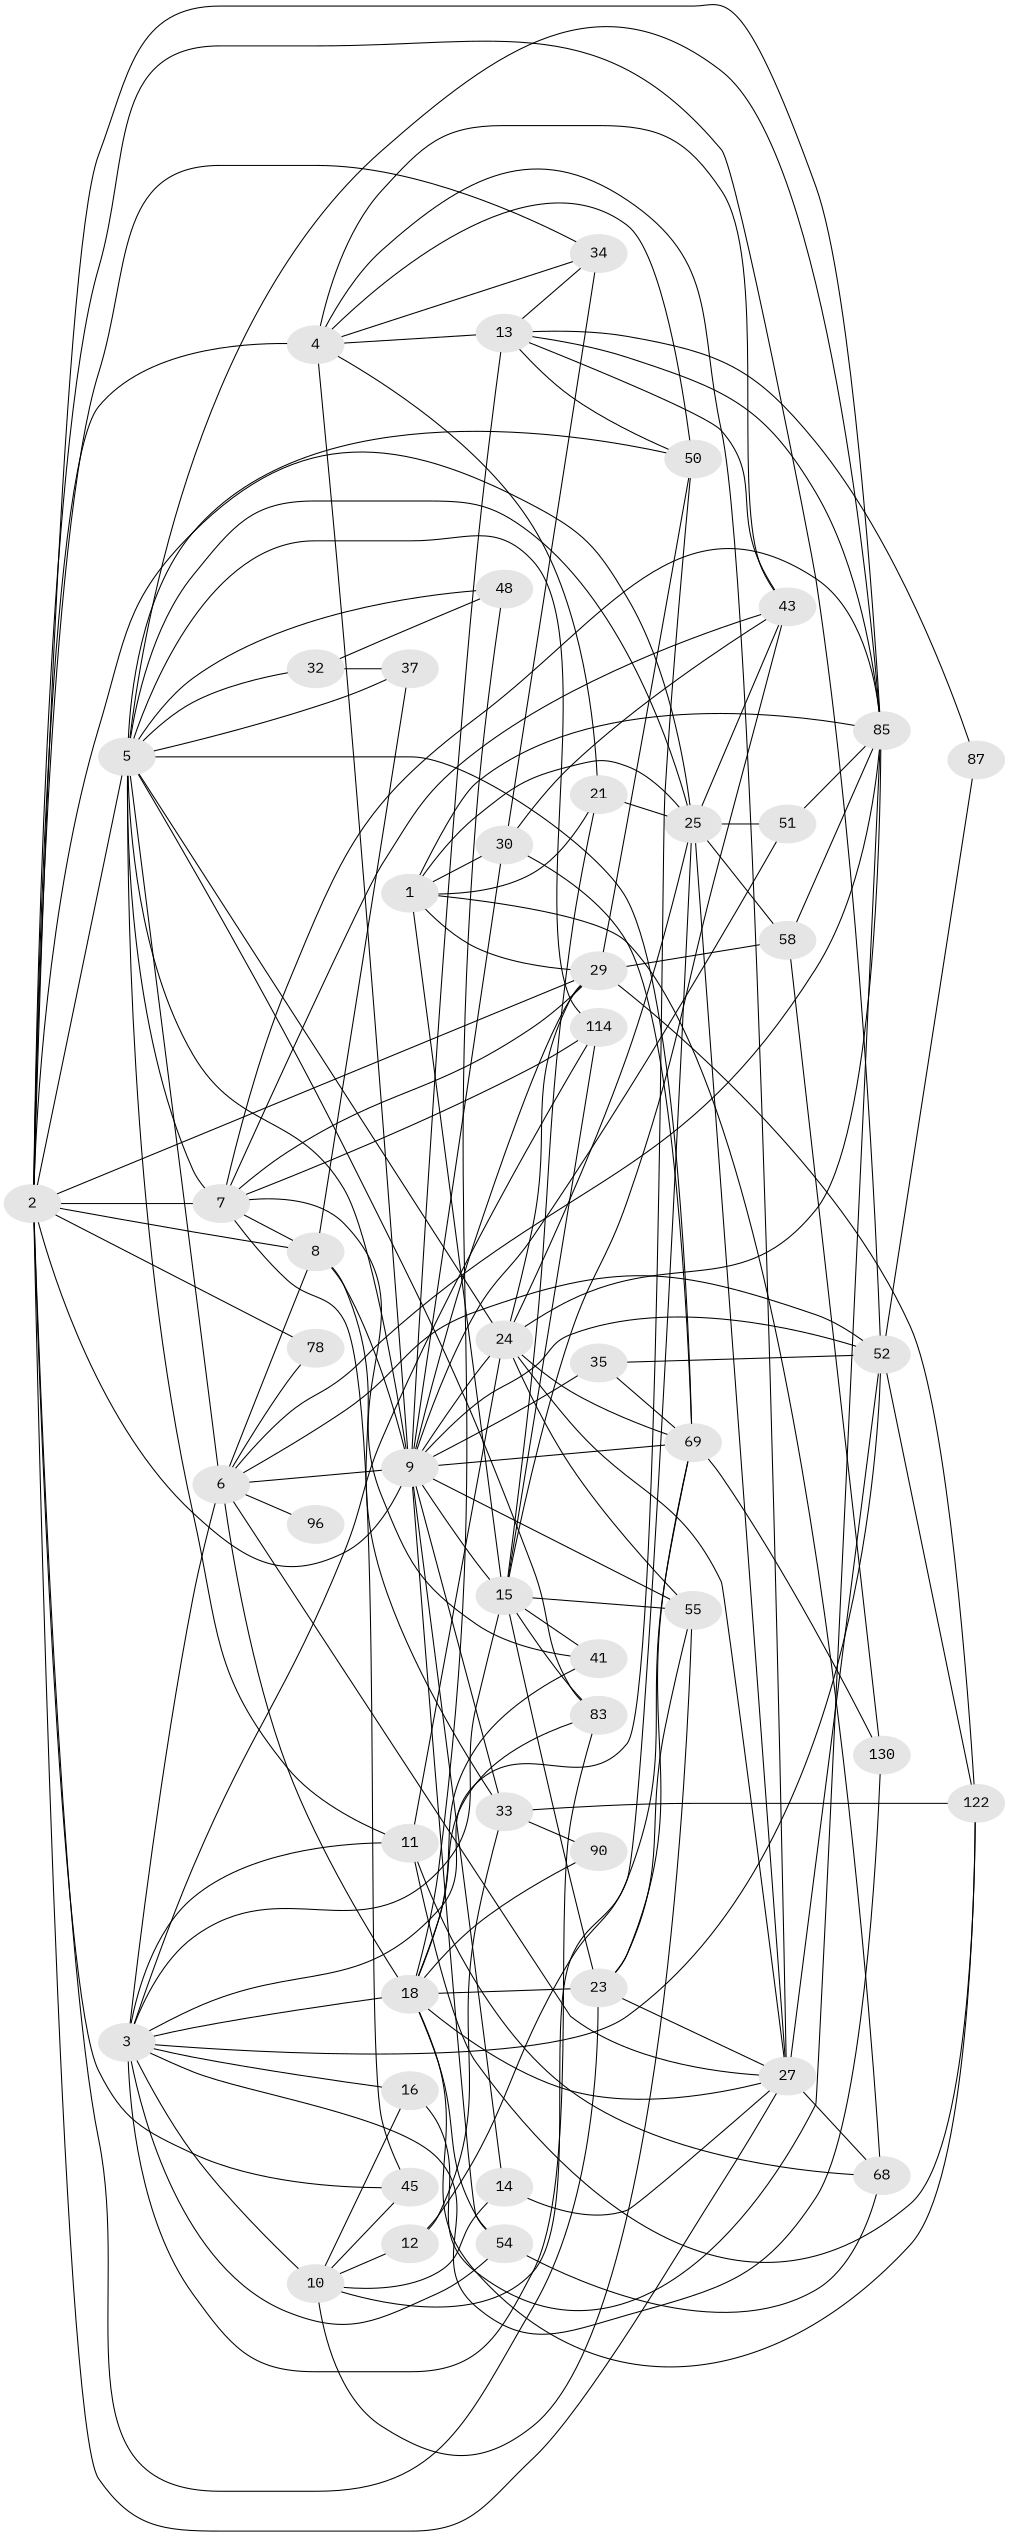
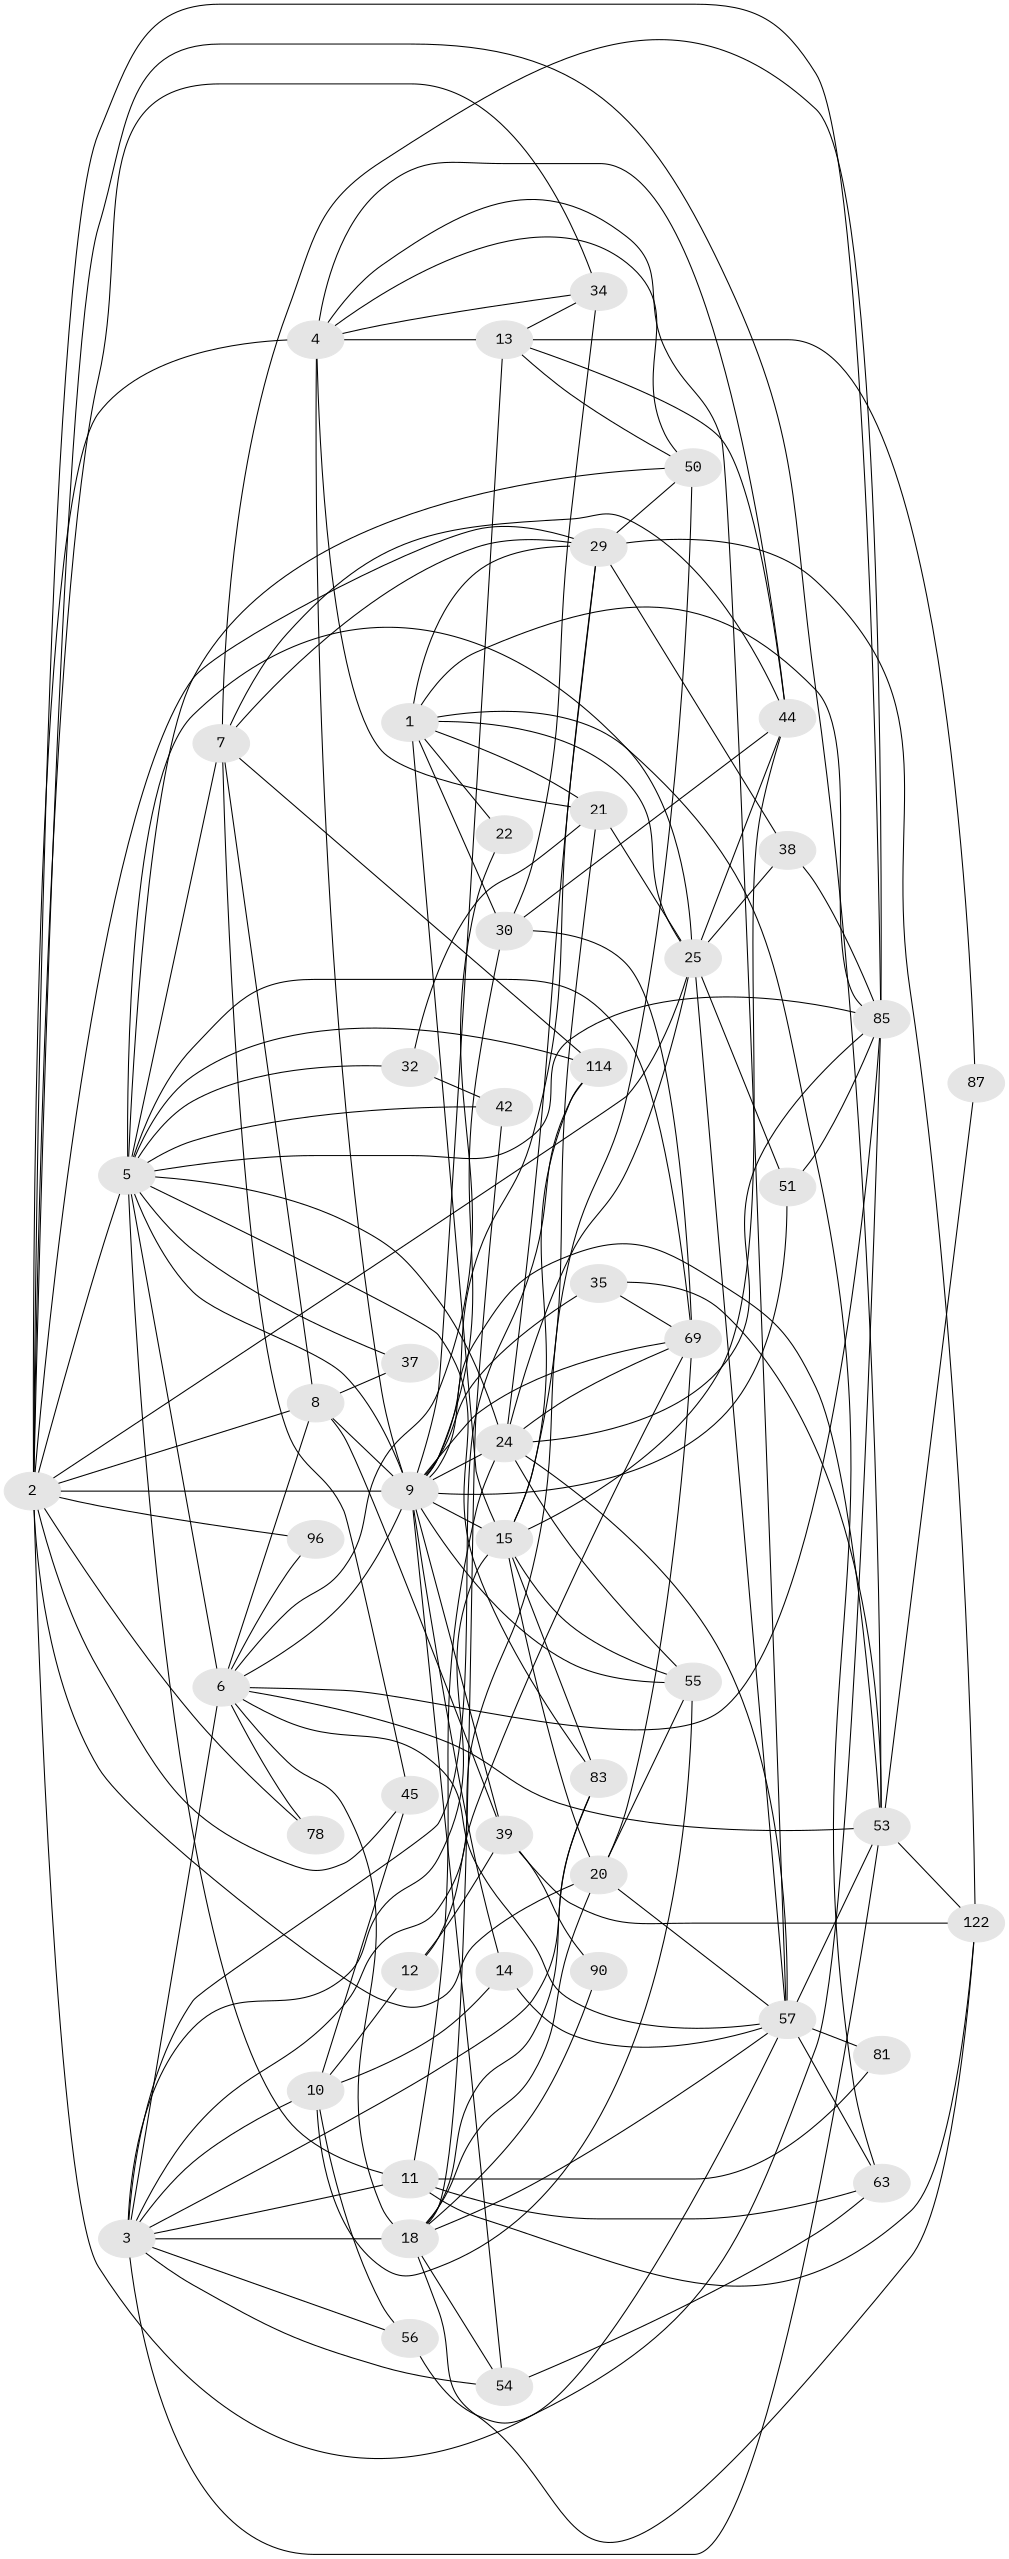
edge "13" -- "85": removed
node "48": label "48" -> "42"
node "43": label "43" -> "44"
edge "32" -- "37": now "32" -- "21"
node "22": added
node "58": label "58" -> "38"
edge "2" -- "7": now "2" -- "96"
node "52": label "52" -> "53"
node "41": removed
edge "25" -- "10": removed
node "130": removed
node "33": label "33" -> "39"
node "23": label "23" -> "20"
node "81": added
node "27": label "27" -> "57"
node "16": label "16" -> "56"
node "68": label "68" -> "63"
